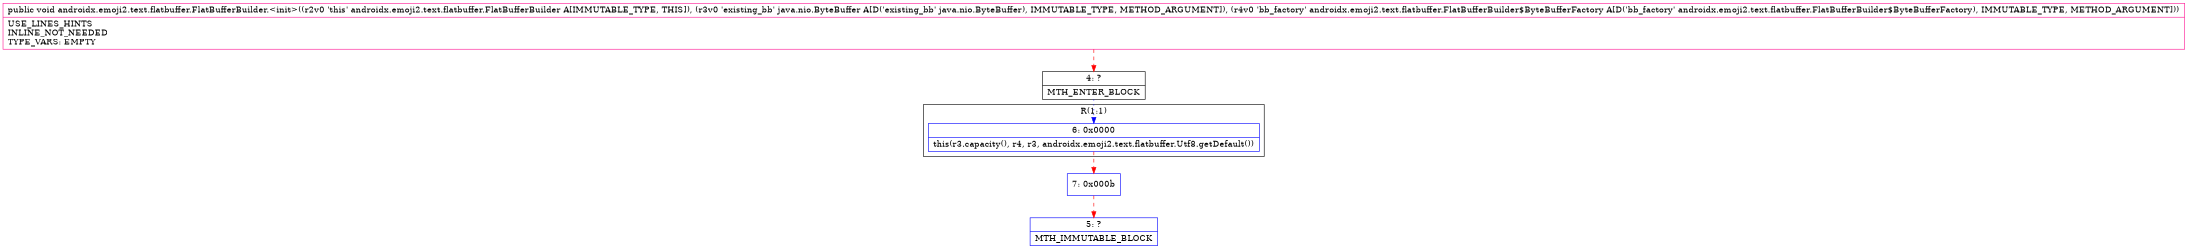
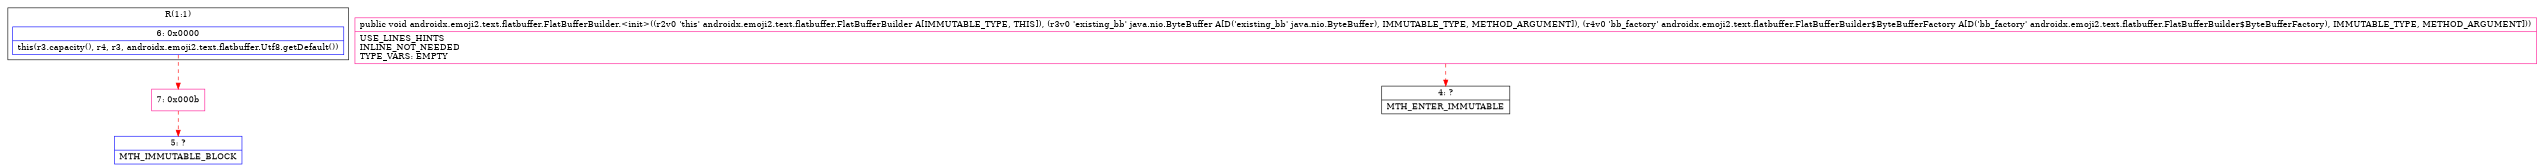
node "4: ?": text "MTH_ENTER_BLOCK" -> "MTH_ENTER_IMMUTABLE"
edge "4: ?" -> "6: 0x0000": removed
node "7: 0x000b": color blue -> deeppink
